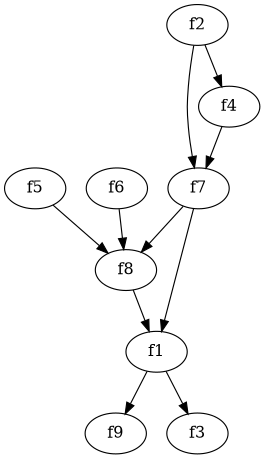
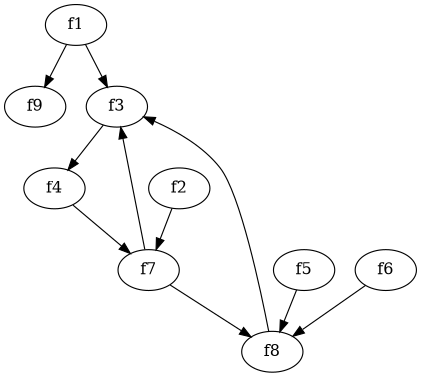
edge "f2" -> "f4": now "f3" -> "f4"
edge "f7" -> "f1": now "f7" -> "f3"
edge "f8" -> "f1": now "f8" -> "f3"
